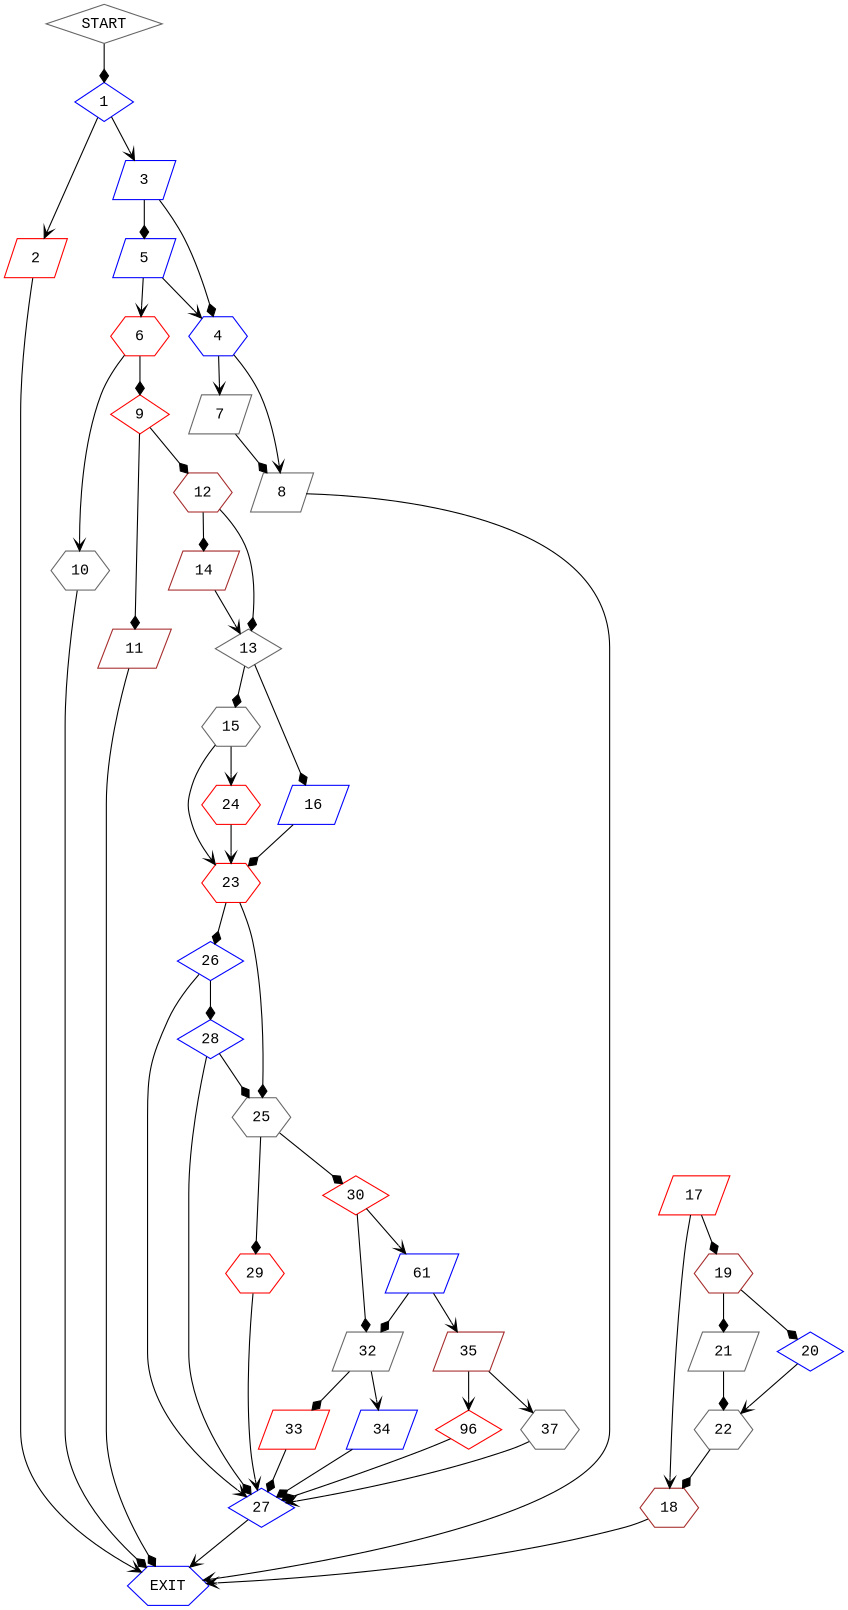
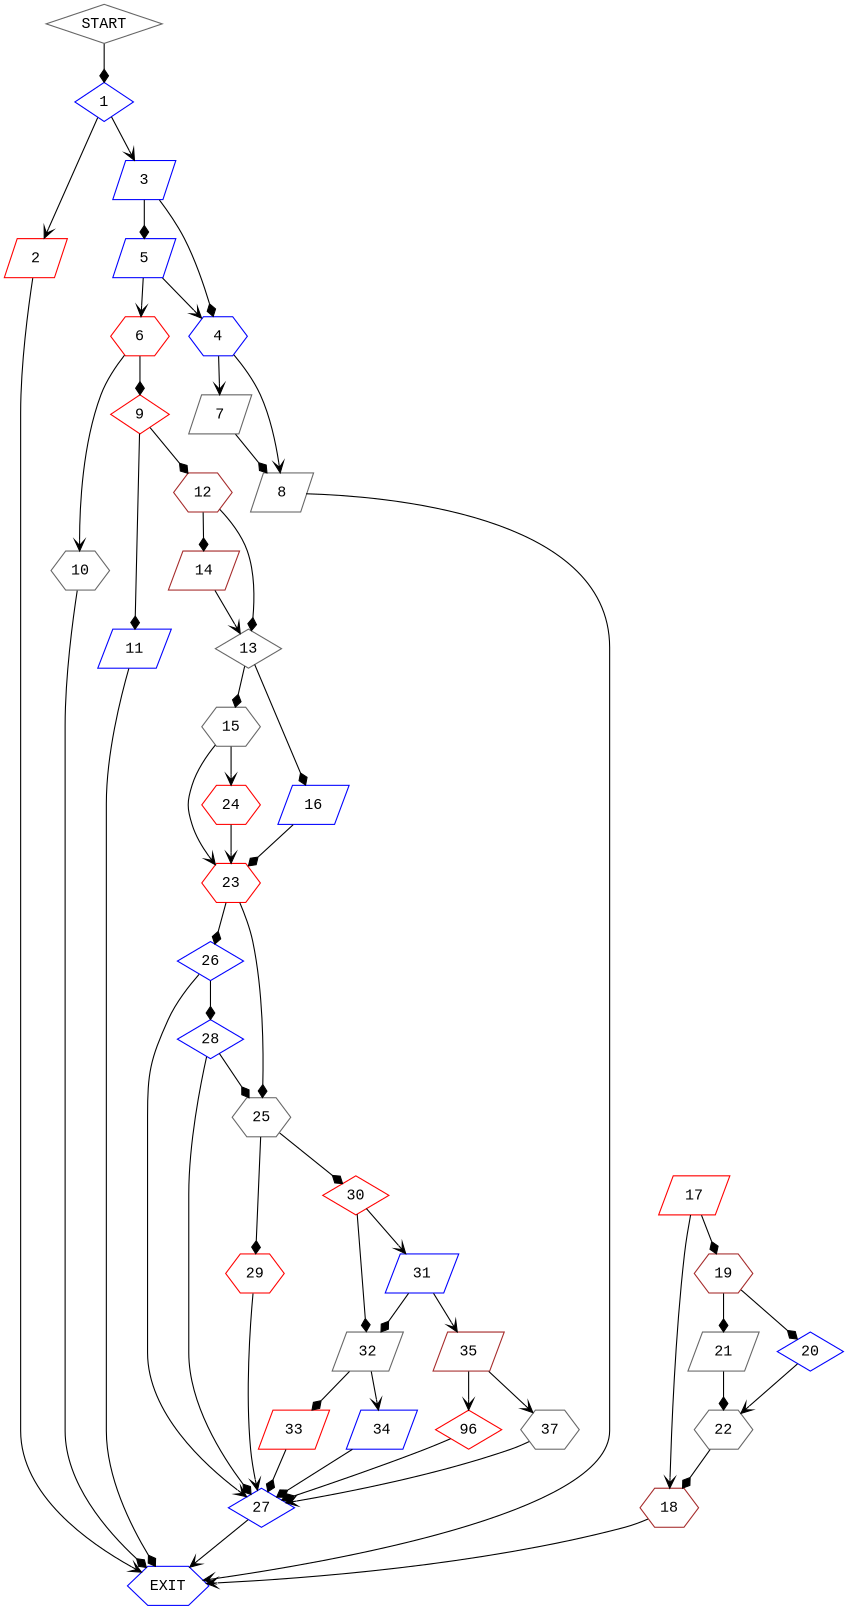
node "11": color brown -> blue
node "61": label "61" -> "31"
